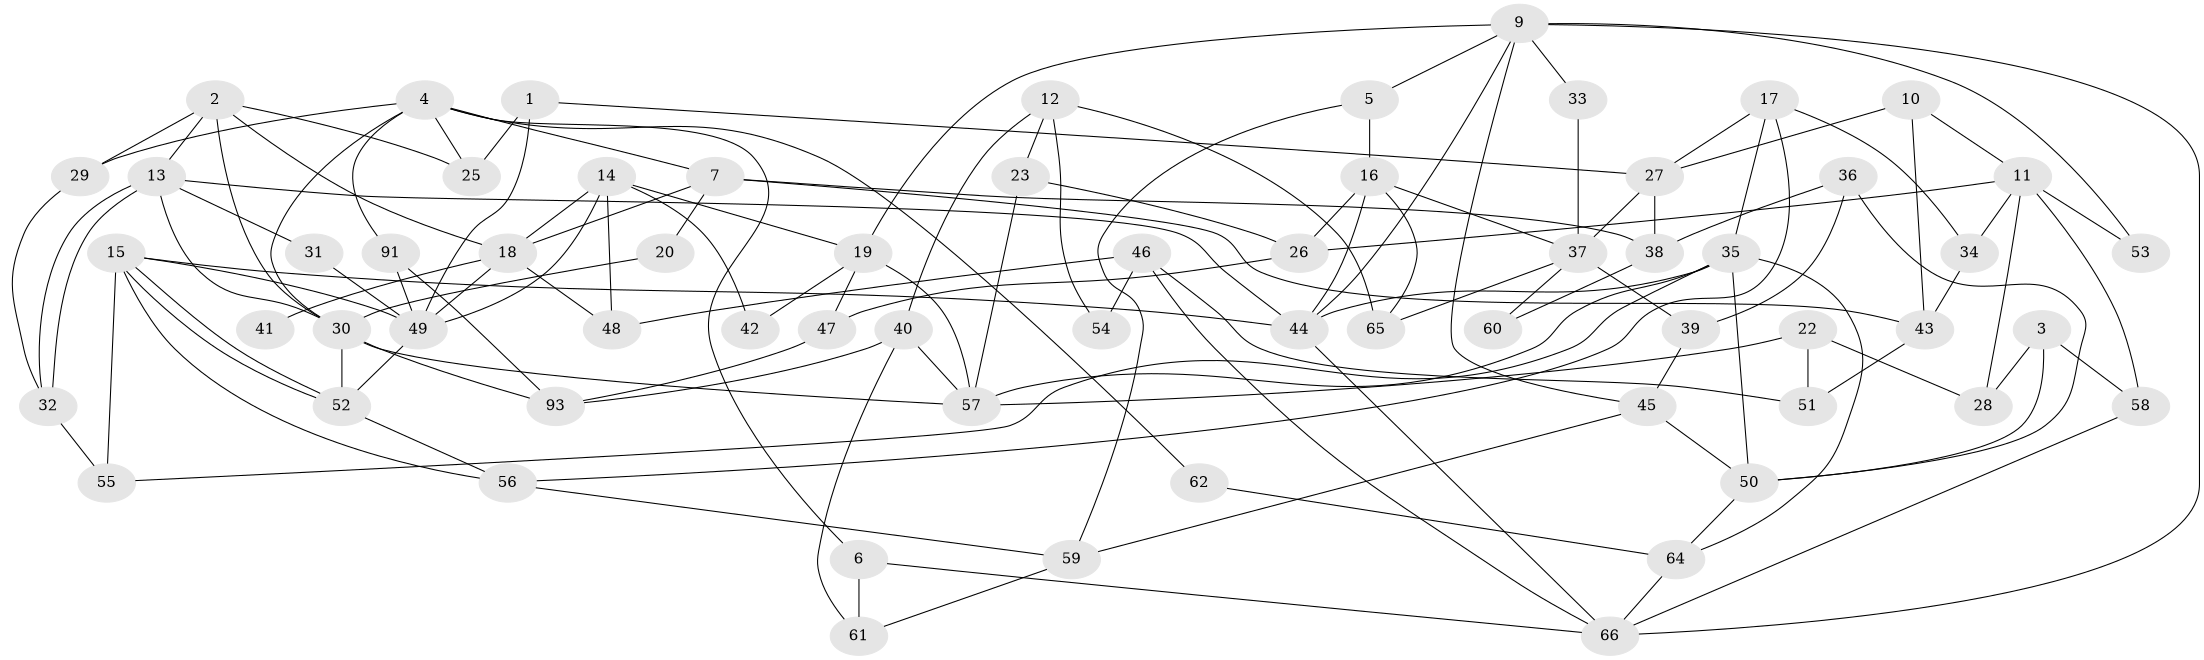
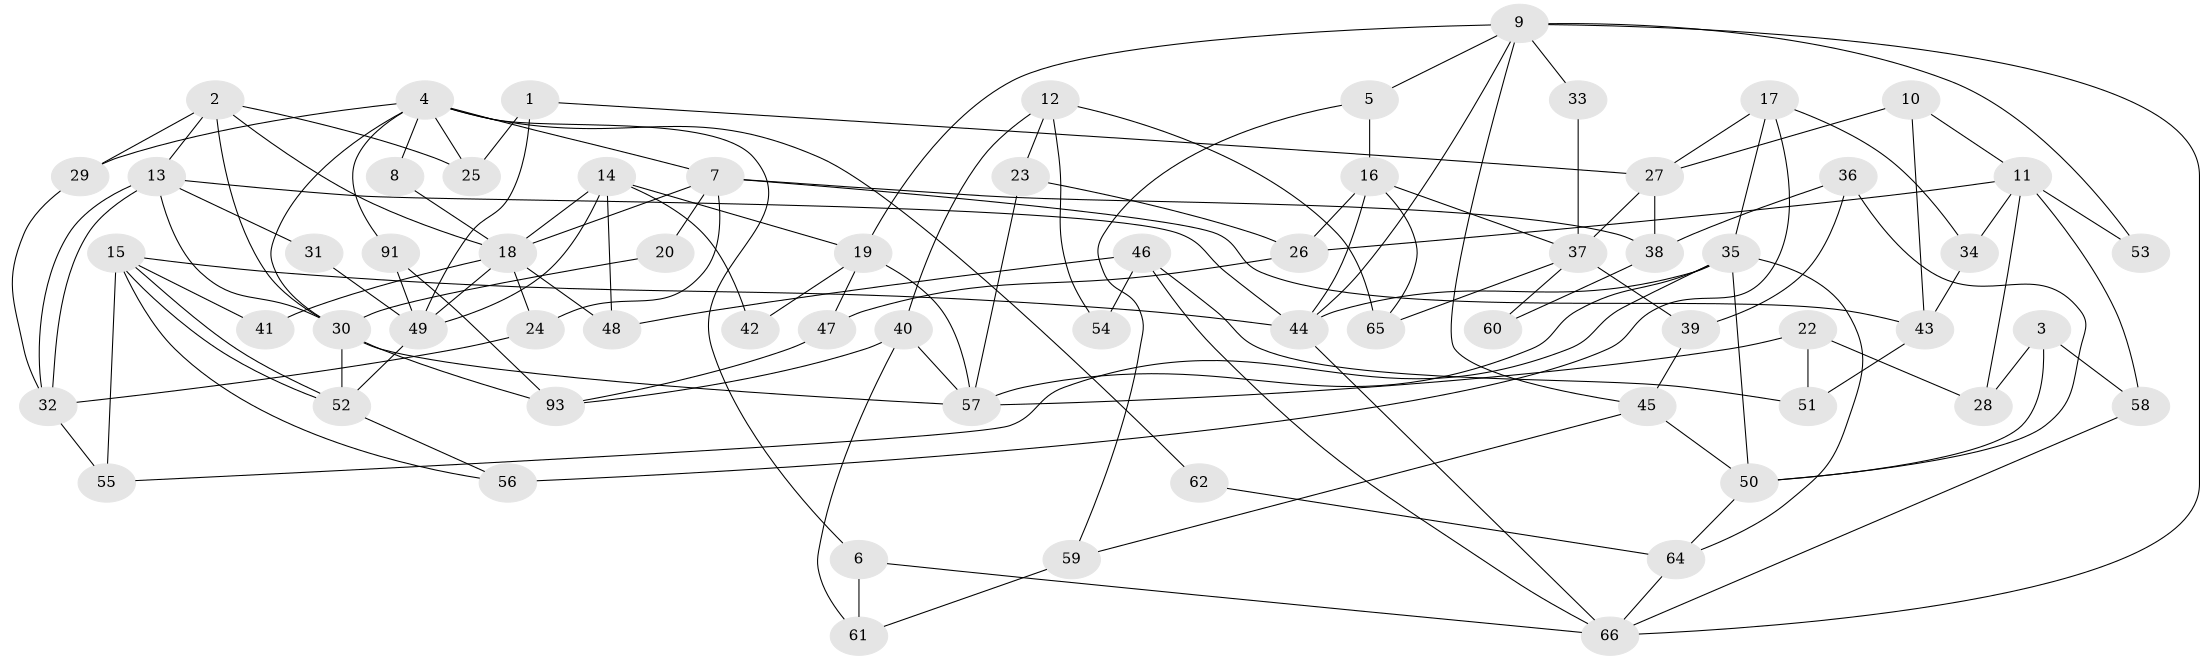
node "8": added
edge "15" -- "49": now "15" -- "41"
node "24": added
edge "56" -- "59": removed
